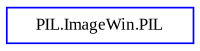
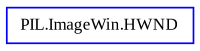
node "PIL.ImageWin.PIL": label "PIL.ImageWin.PIL" -> "PIL.ImageWin.HWND"
